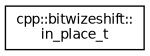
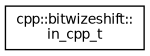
node "cpp::bitwizeshift:: in_place_t": label "cpp::bitwizeshift:: in_place_t" -> "cpp::bitwizeshift:: in_cpp_t"
